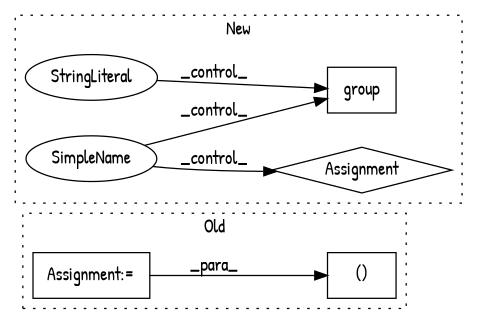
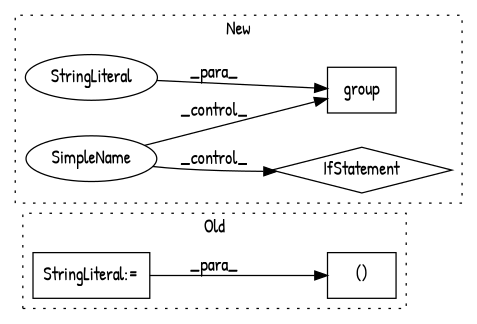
edge "StringLiteral" -> "group": label "_control_" -> "_para_"
node "Assignment": label "Assignment" -> "IfStatement"
node "Assignment:=": label "Assignment:=" -> "StringLiteral:="
